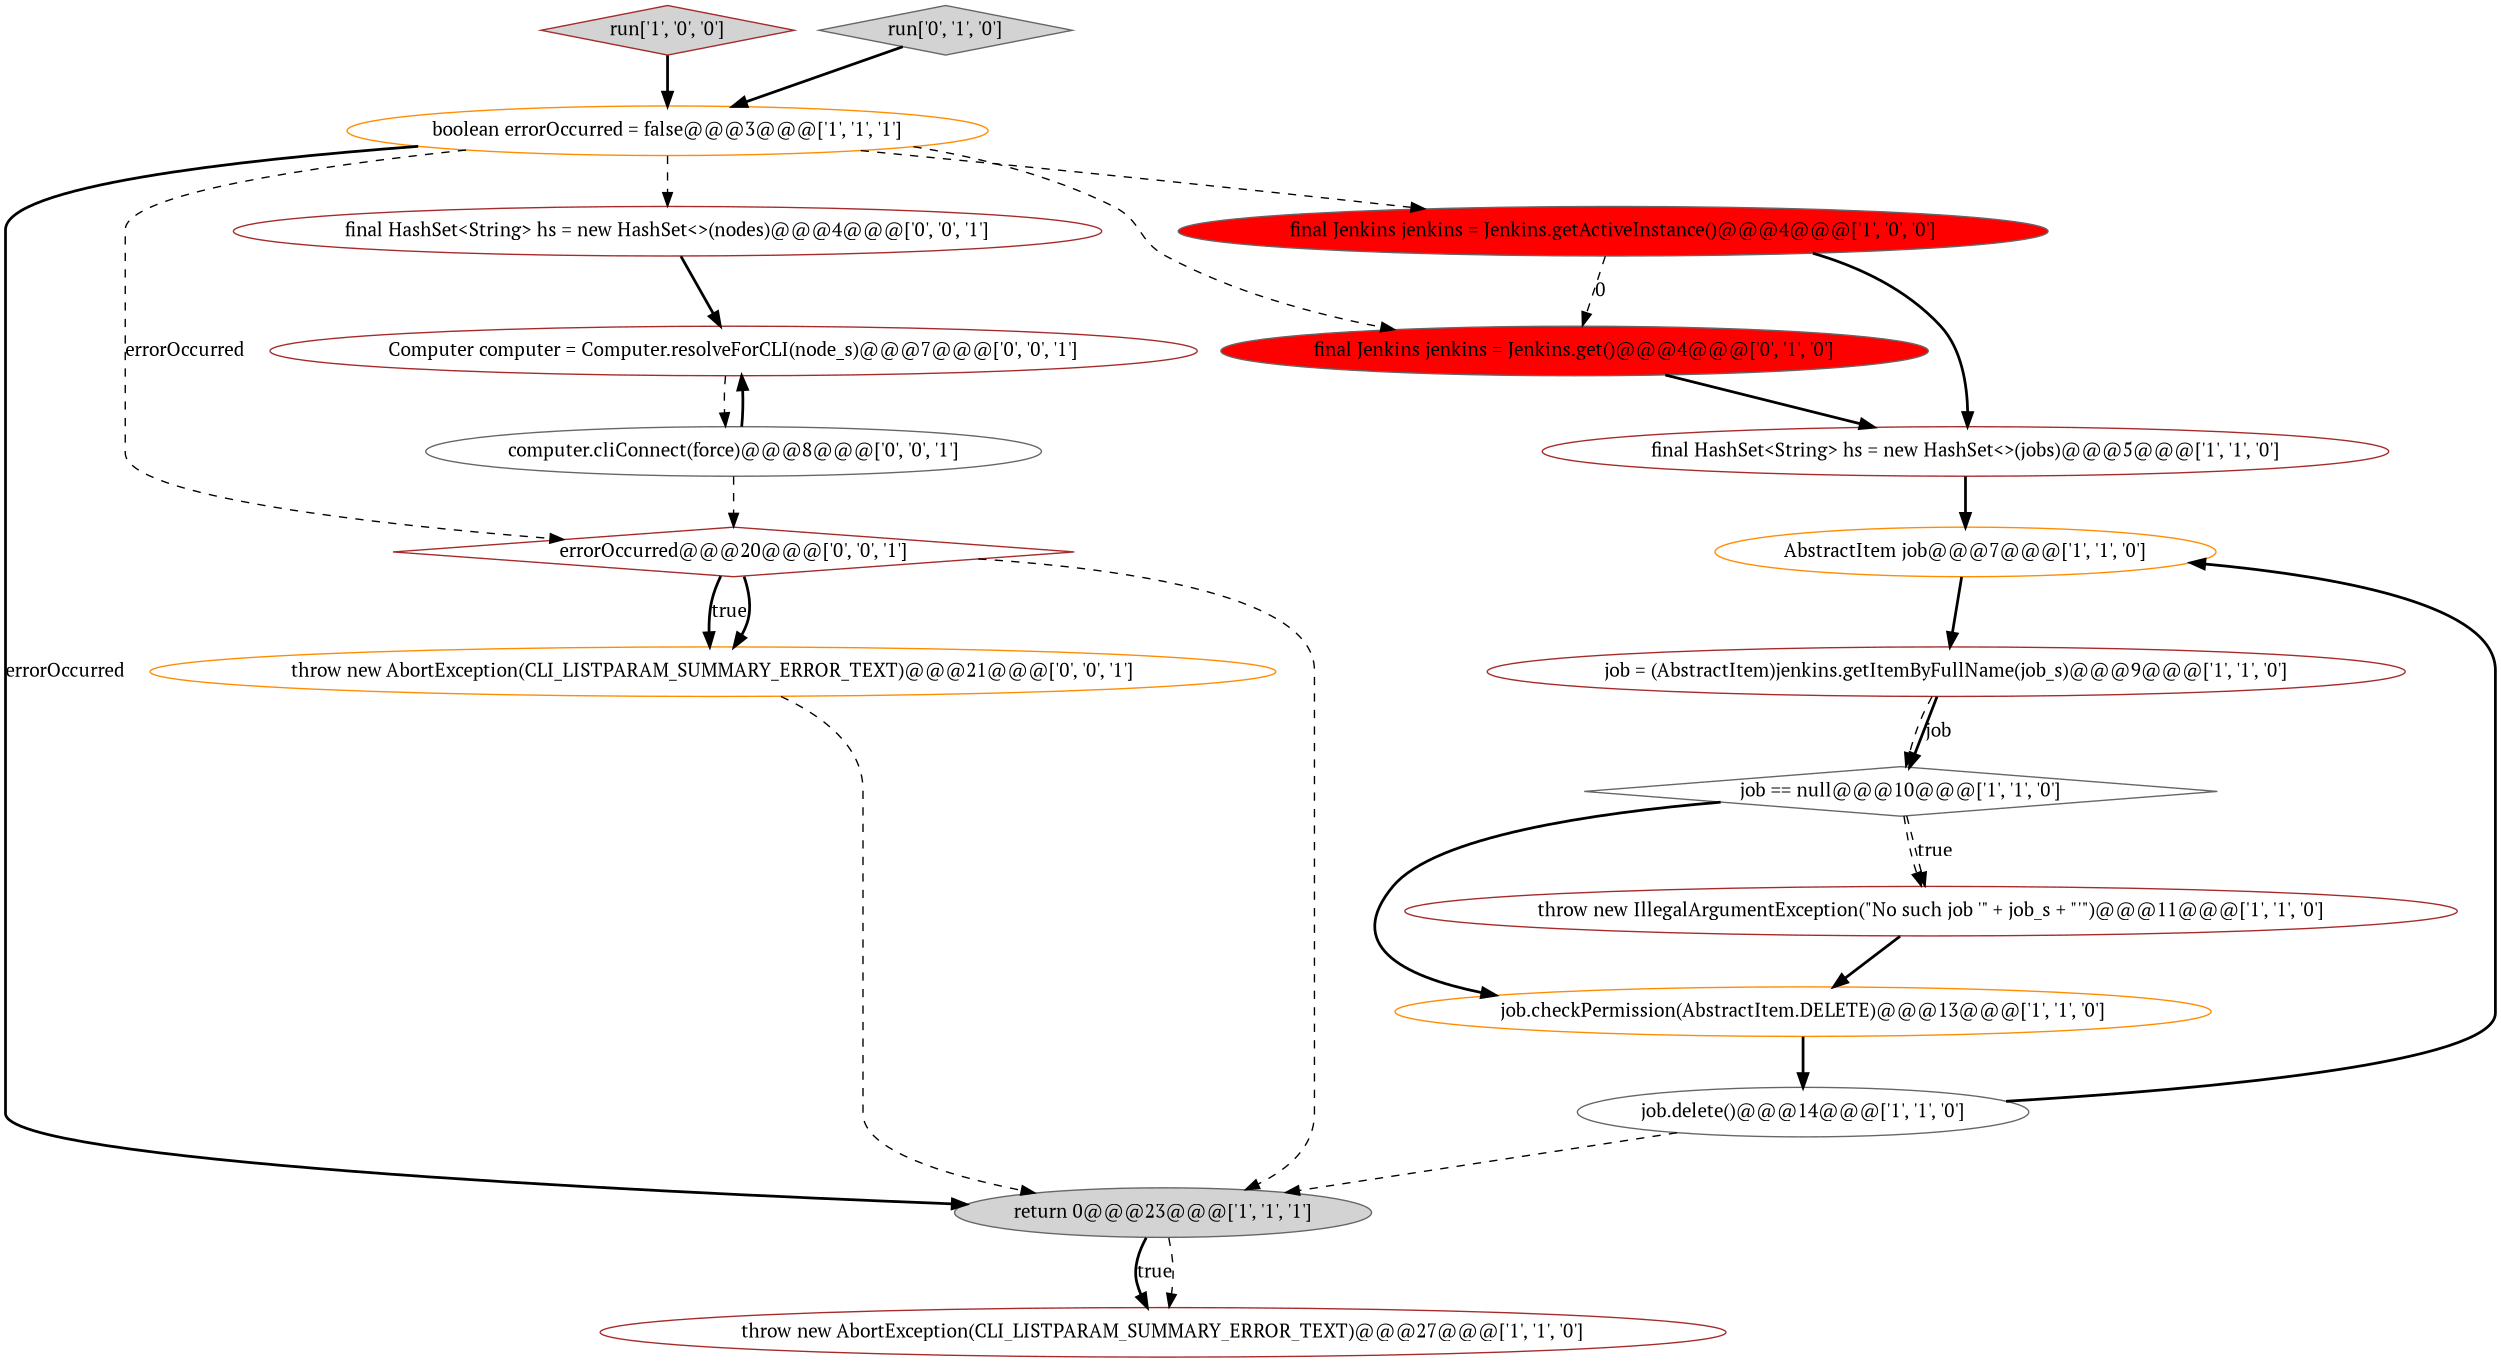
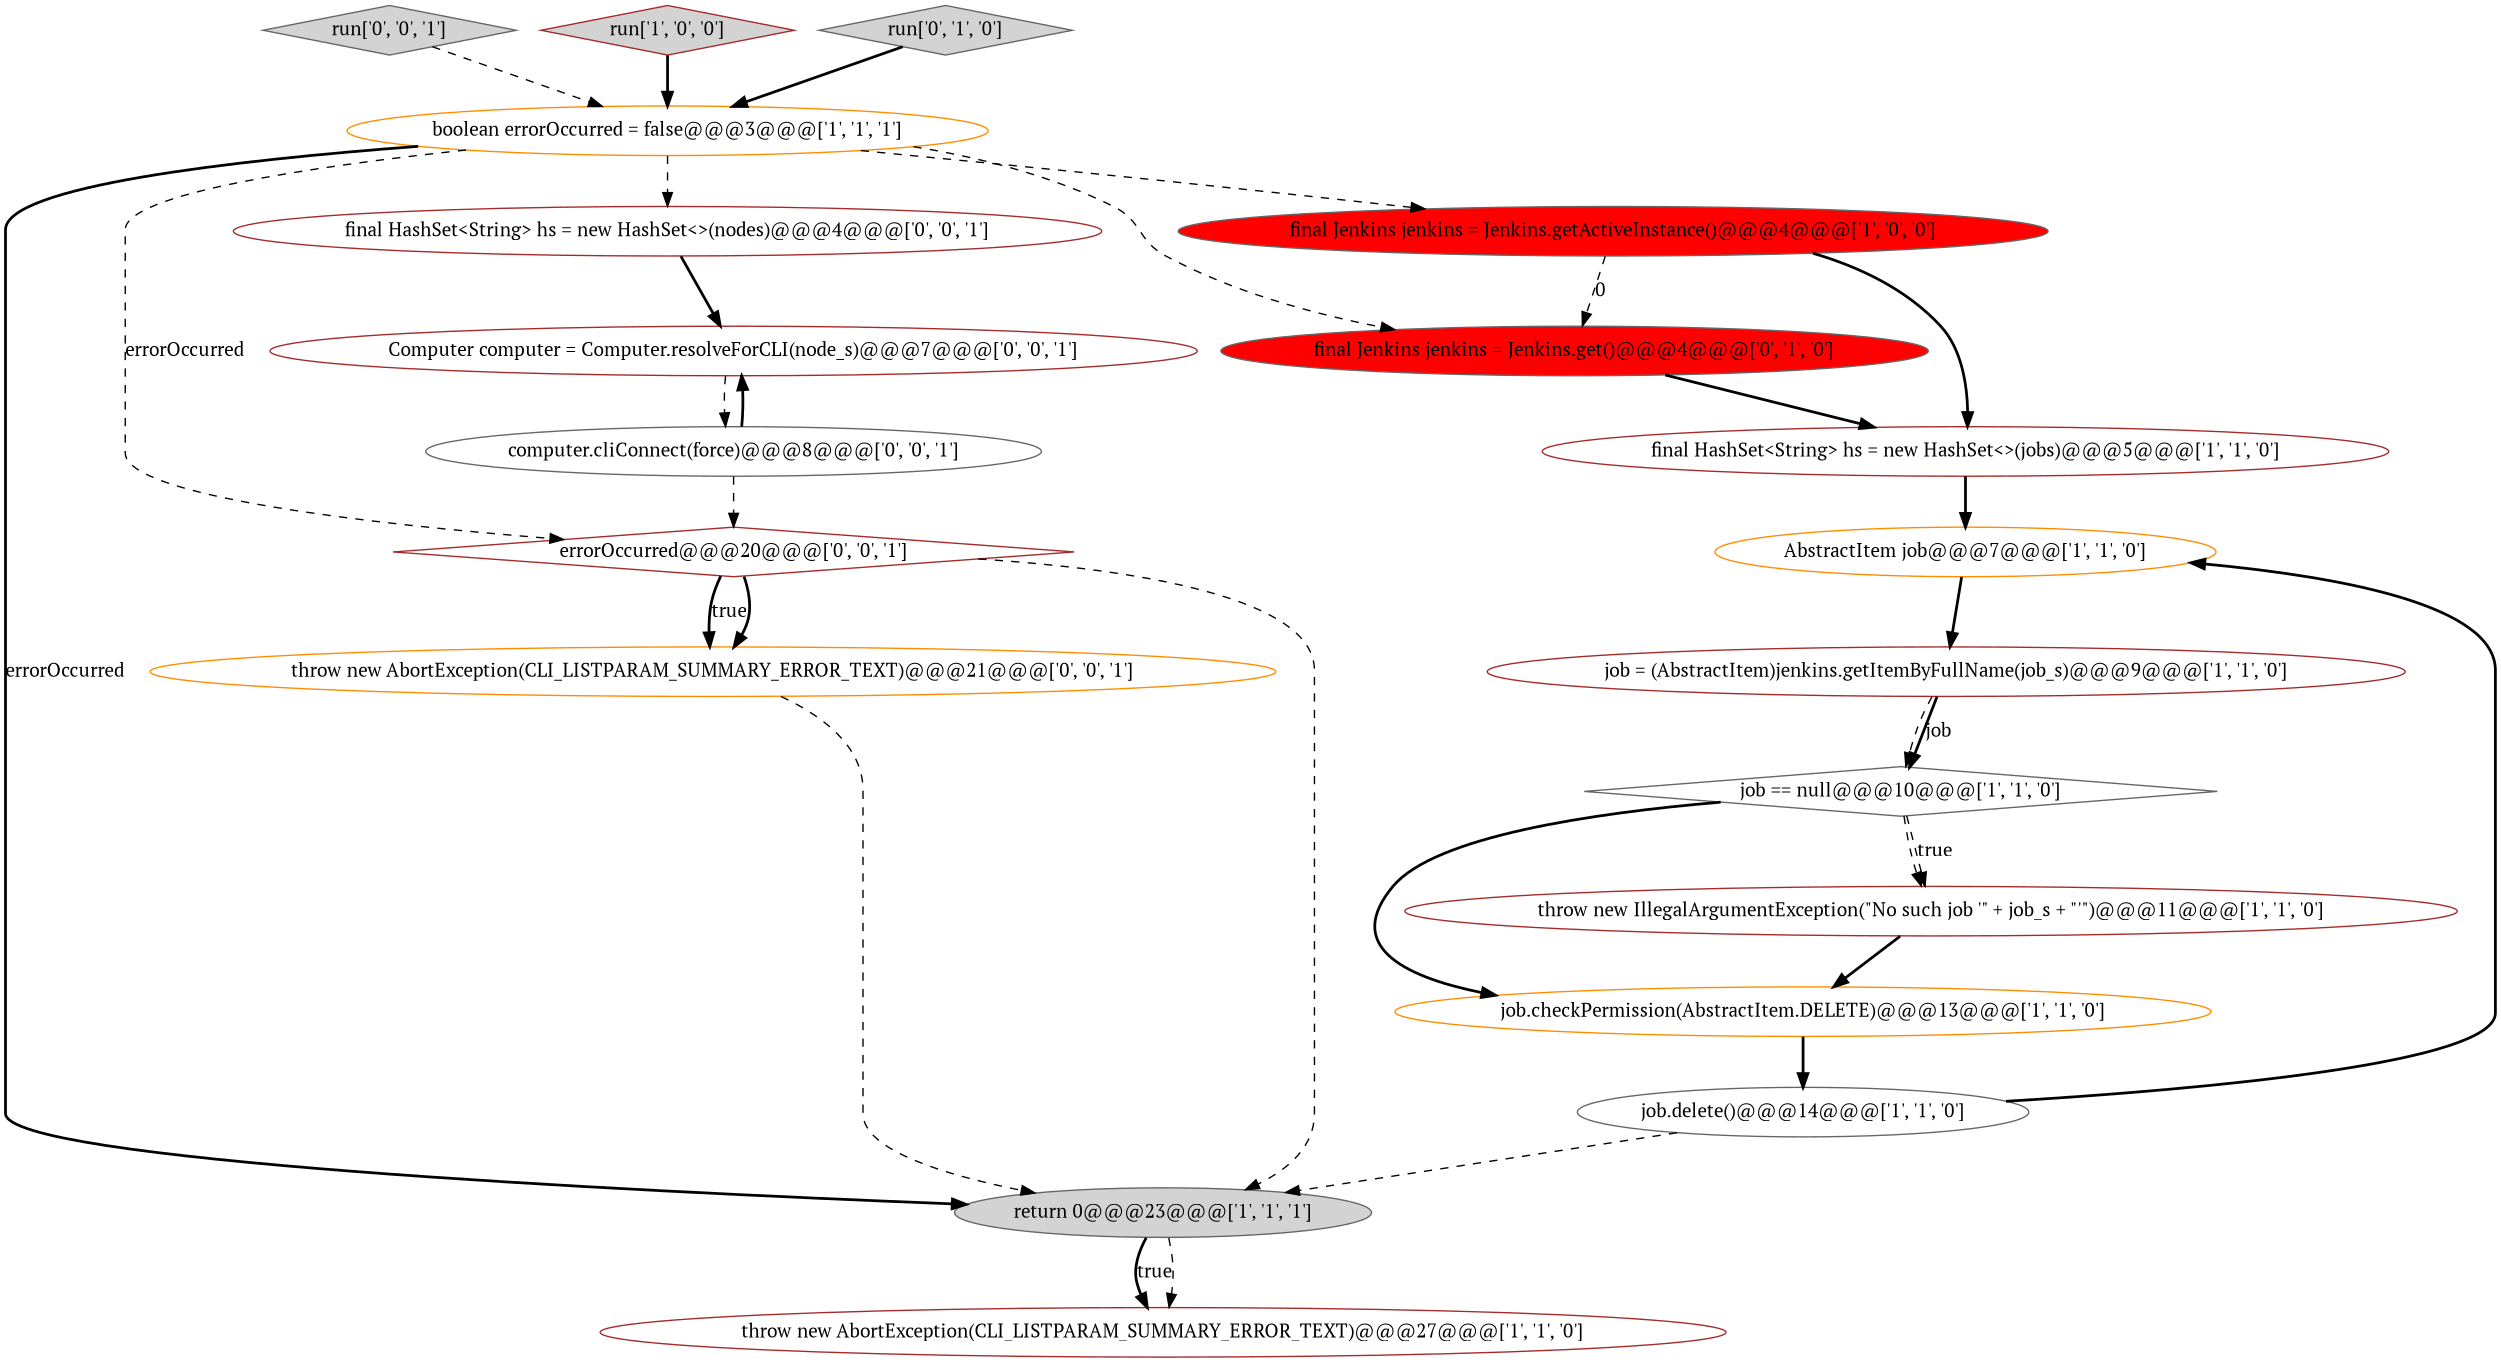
node "run['0', '0', '1']": added
